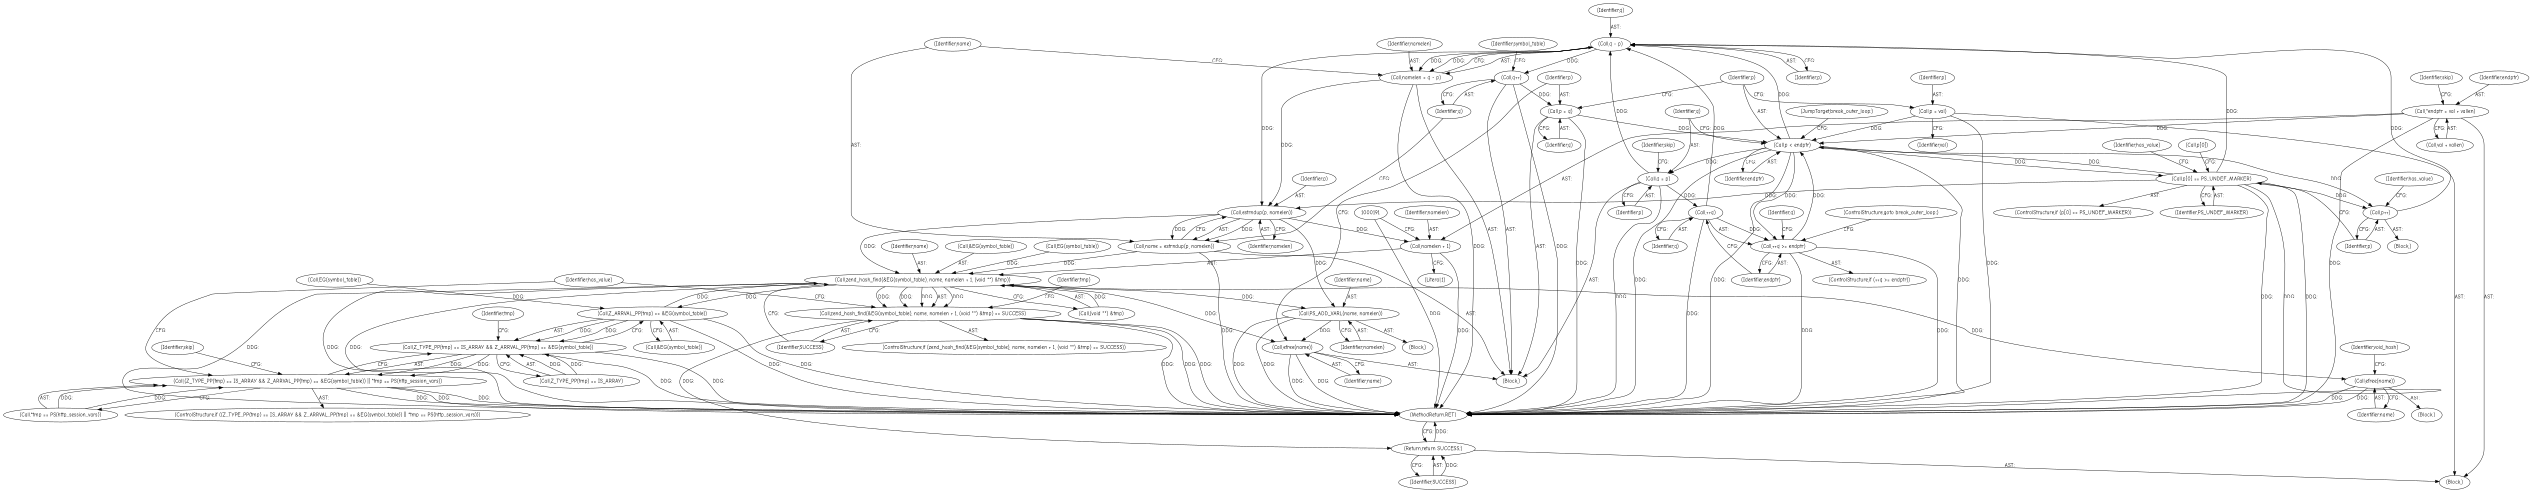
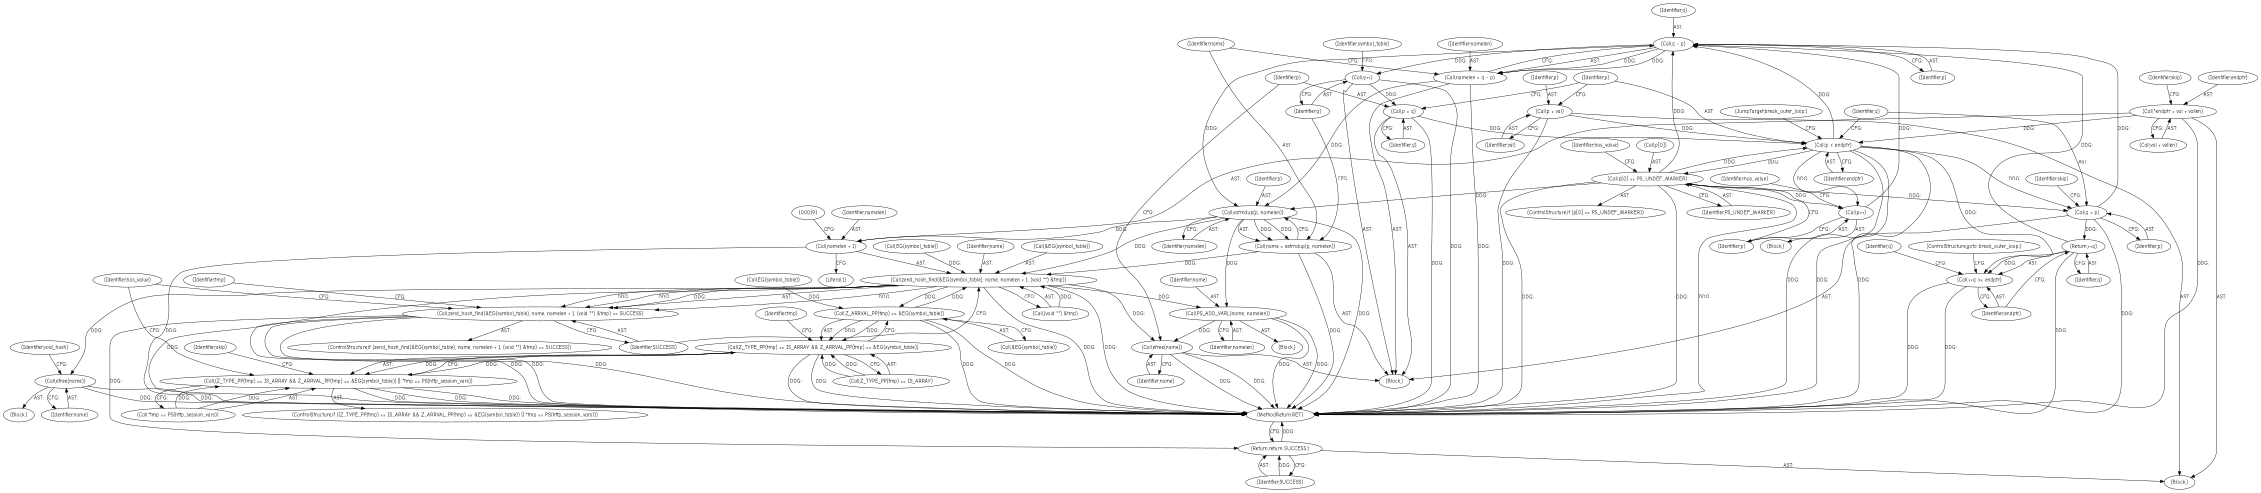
edge "(Identifier,val)" -> "(Call,p = val)": added, label "AST:"
edge "(Call,p[0])" -> "(Call,p[0] == PS_UNDEF_MARKER)": label "CFG: " -> "AST: "
edge "(Call,p[0] == PS_UNDEF_MARKER)" -> "(Call,q = p)": added, label "DDG:"
edge "(Call,++q >= endptr)" -> "(Call,p < endptr)": removed, label "DDG:"
node "(Call,++q)": label "(Call,++q)" -> "(Return,++q)"
node "(ControlStructure,if (++q >= endptr))": removed
edge "1000191" -> "(MethodReturn,RET)": now "(Call,estrndup(p, namelen))" -> "(MethodReturn,RET)"
